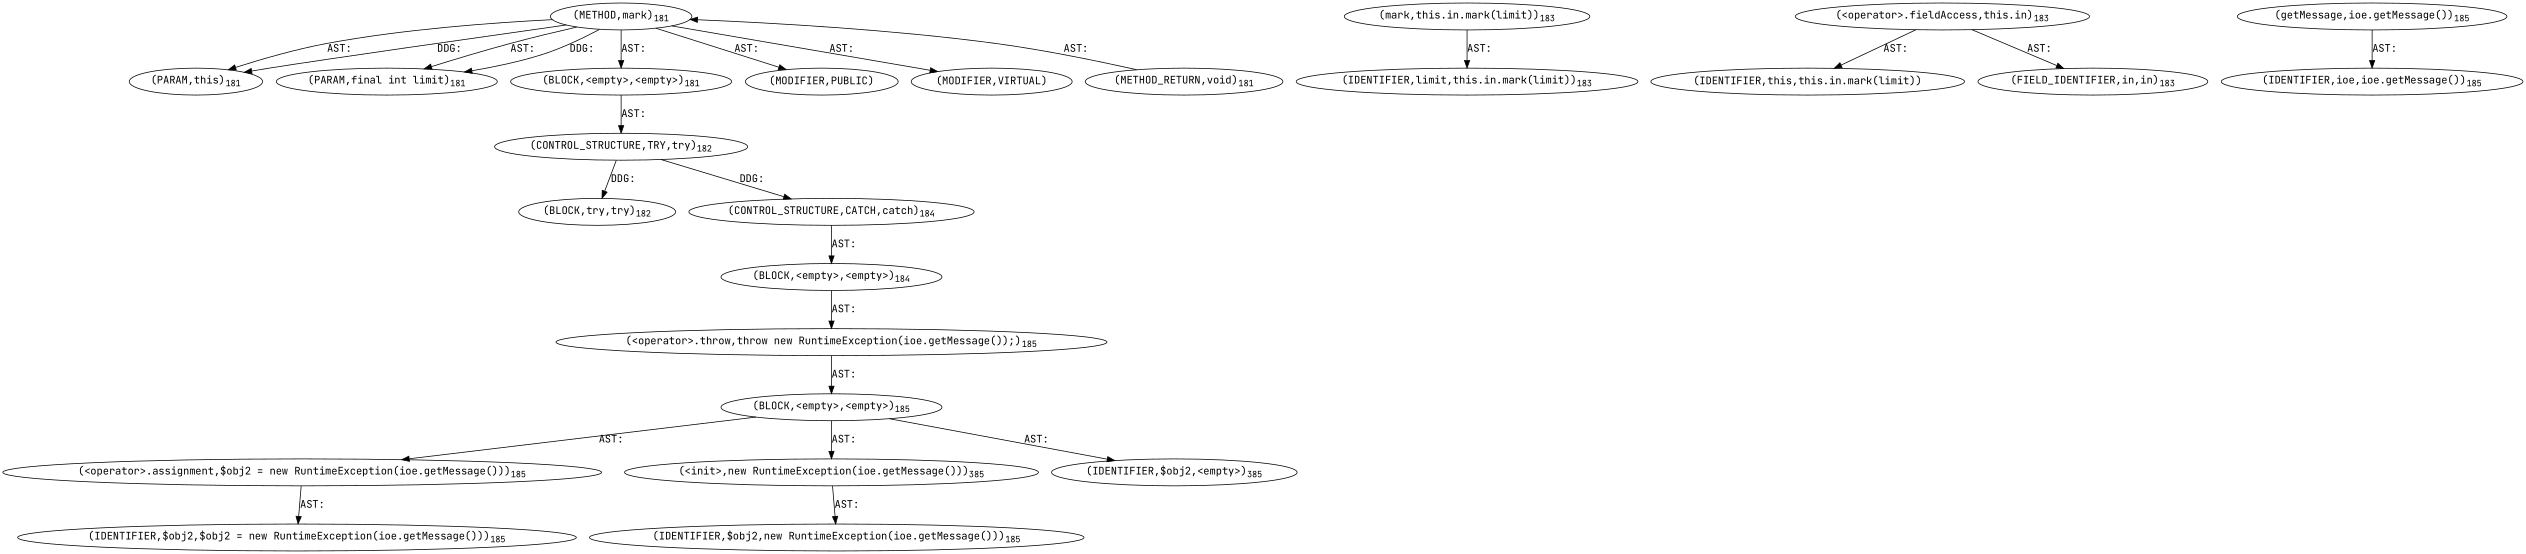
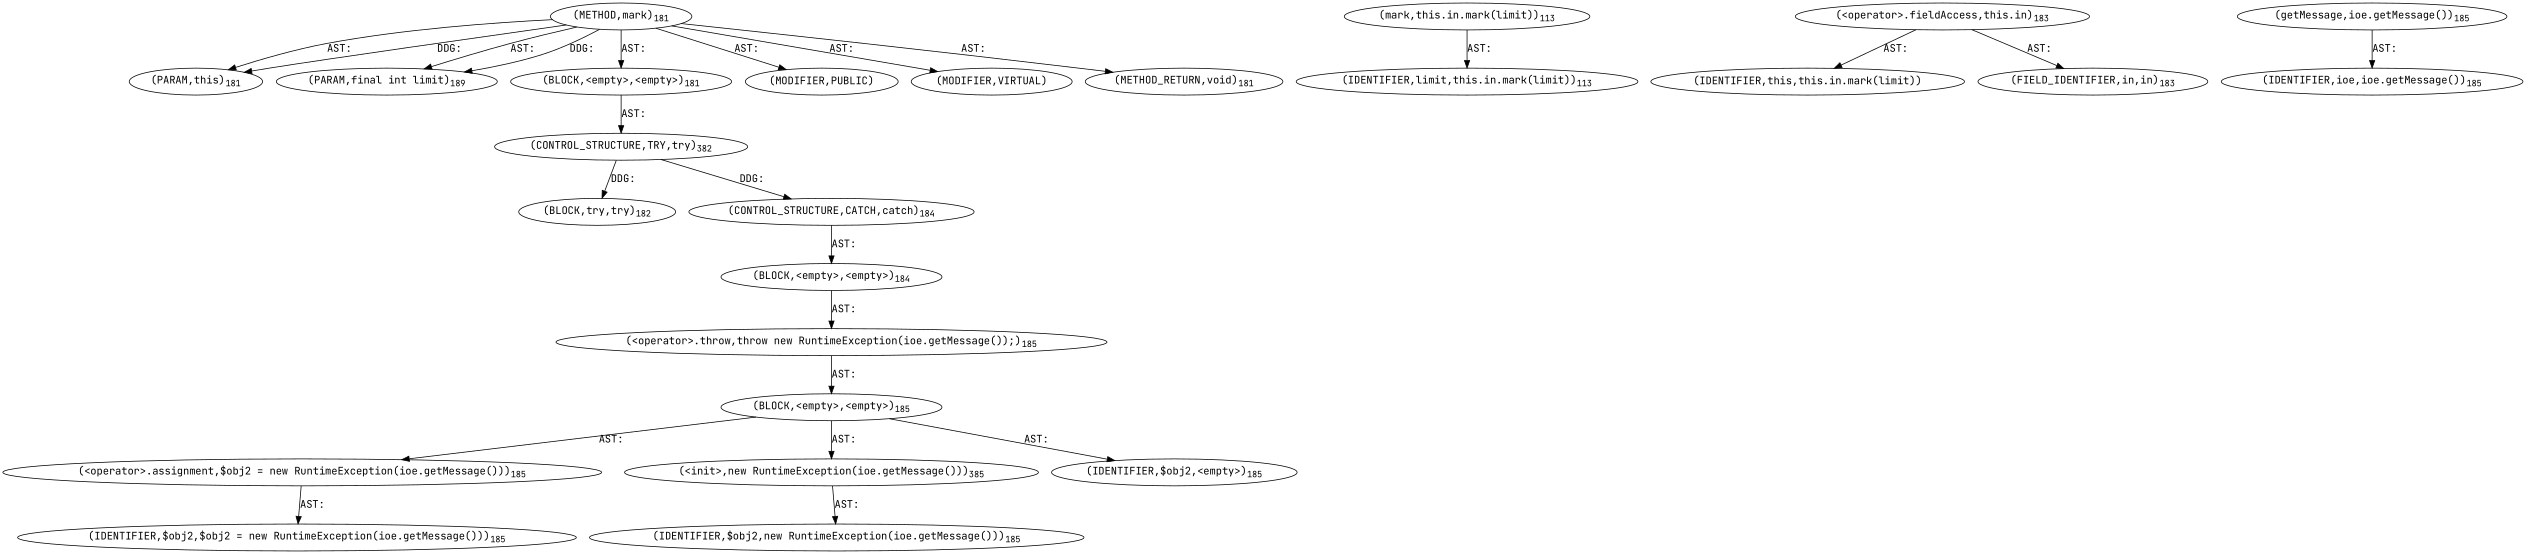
node "(mark,this.in.mark(limit))": text "183" -> "113"
edge "(METHOD_RETURN,void)" -> "(METHOD,mark)": reversed
node "(PARAM,final int limit)": text "181" -> "189"
node "(IDENTIFIER,limit,this.in.mark(limit))": text "183" -> "113"
node "(CONTROL_STRUCTURE,TRY,try)": text "182" -> "382"
node "(IDENTIFIER,$obj2,<empty>)": text "385" -> "185"
